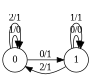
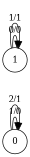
edge "0" -> "1": removed, label "0/1"
edge "1" -> "0": removed, label "2/1"
